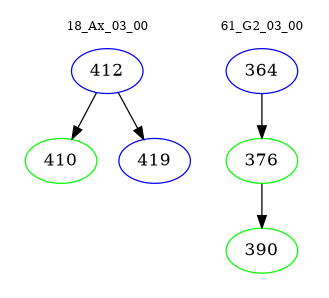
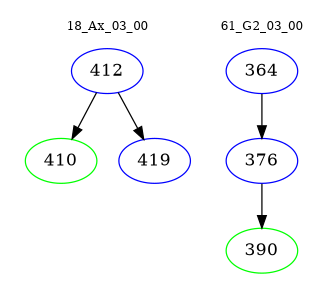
node "376": color green -> blue
